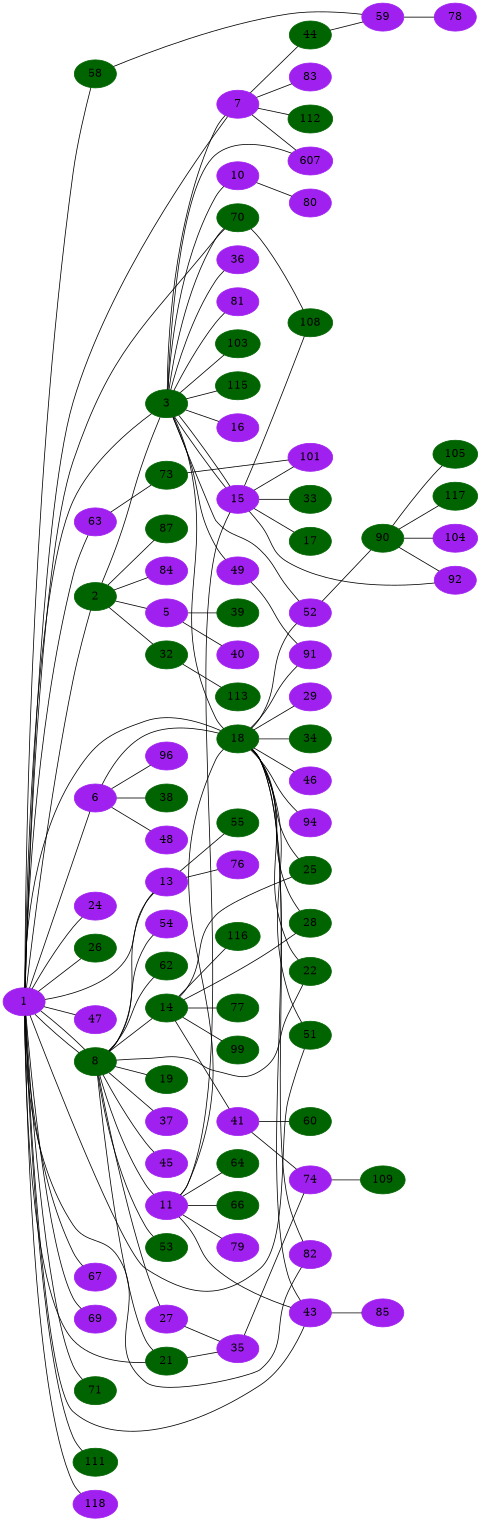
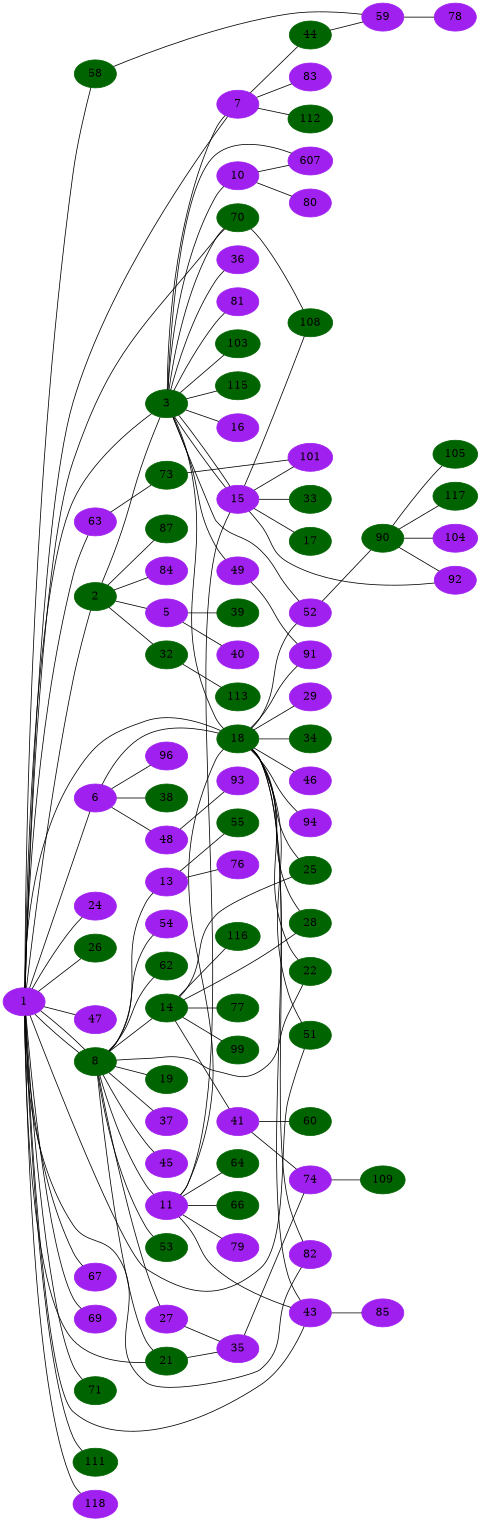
edge "7" -- "607": now "10" -- "607"
node "93": added
edge "13" -- "1": removed
